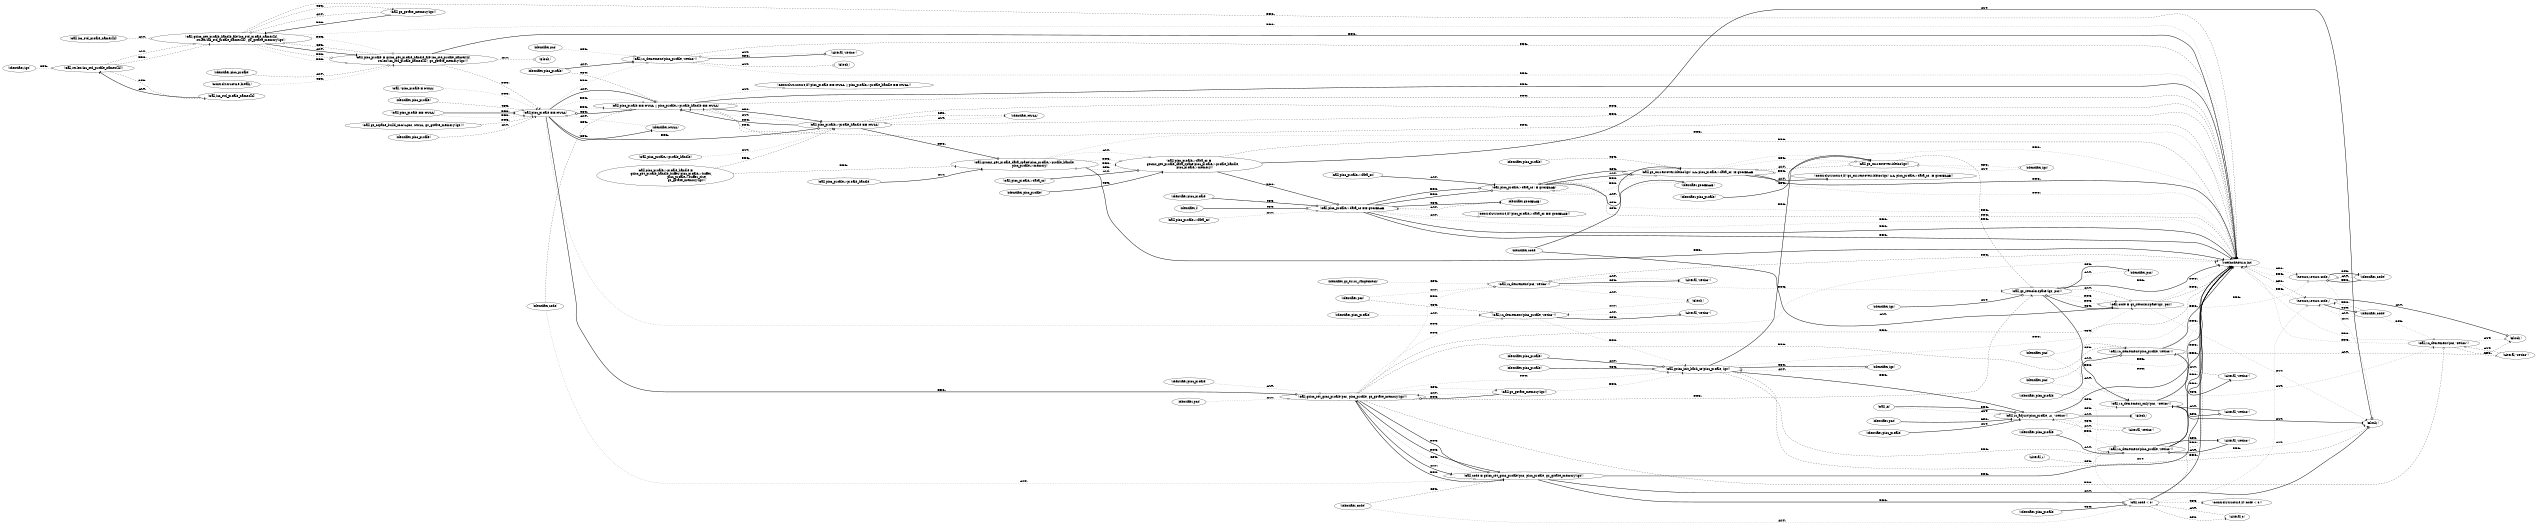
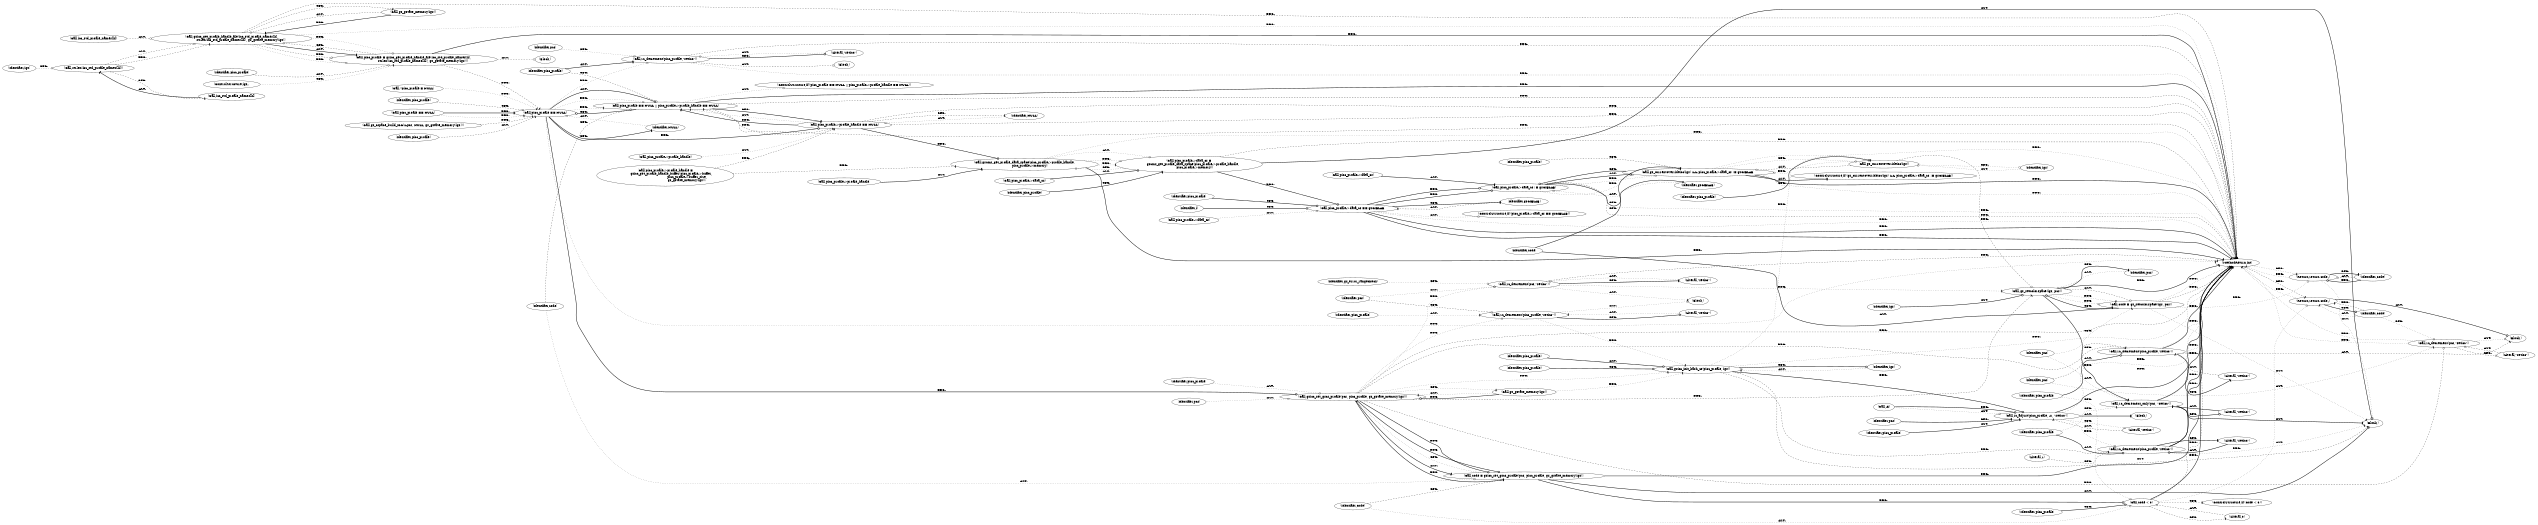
node "(ControlStructure,break;)": label "(ControlStructure,break;)" -> "(ControlStructure,igs;)"
edge "(Call,gsicc_init_hash_cs(picc_profile, igs))" -> "(Call,gs_currentoverrideicc(igs))": style bold -> dotted
